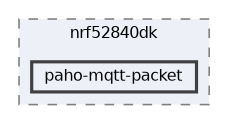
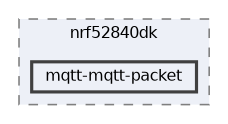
node "paho-mqtt-packet": label "paho-mqtt-packet" -> "mqtt-mqtt-packet"
